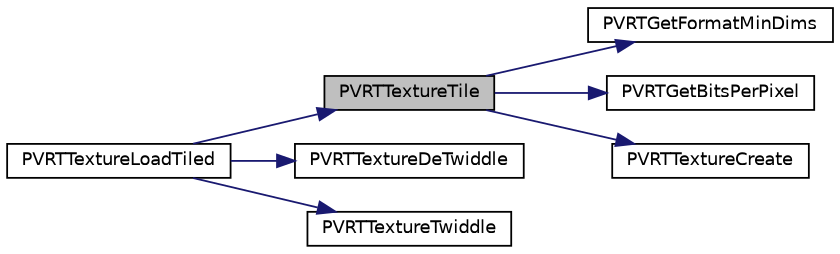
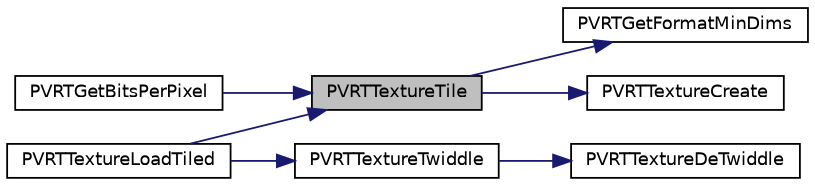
edge "PVRTTextureTile" -> "PVRTGetBitsPerPixel": reversed
edge "PVRTTextureLoadTiled" -> "PVRTTextureDeTwiddle": now "PVRTTextureTwiddle" -> "PVRTTextureDeTwiddle"
